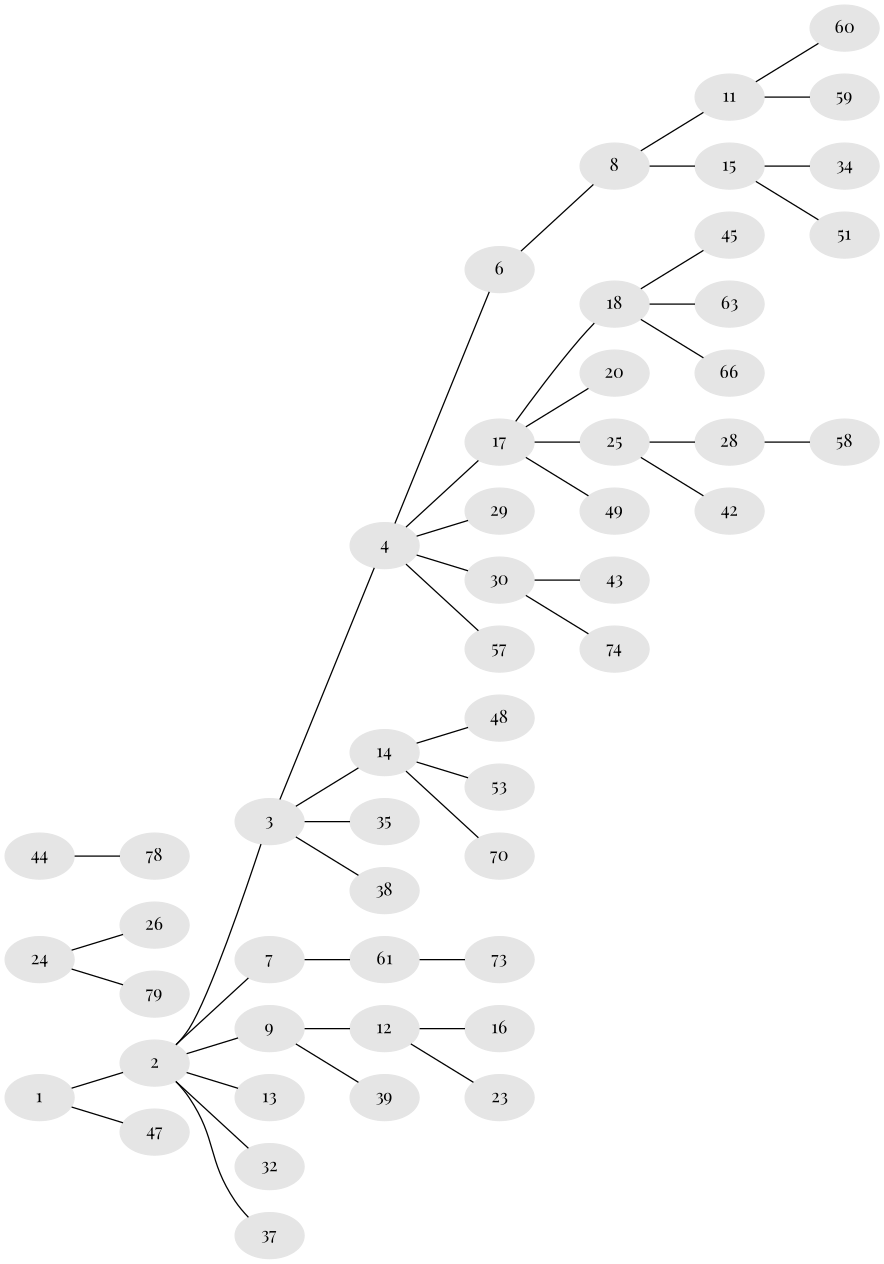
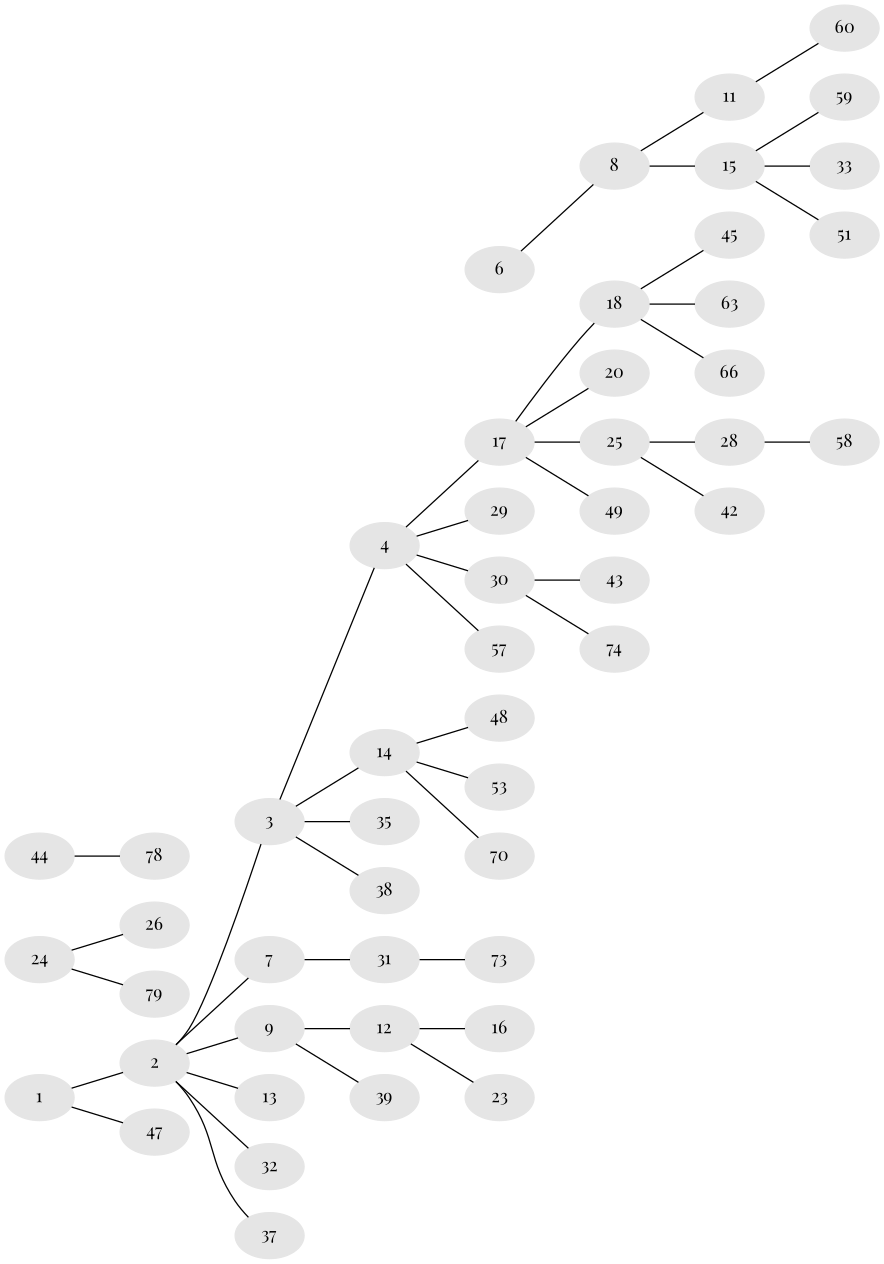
edge "11" -- "59": now "15" -- "59"
node "34": label "34" -> "33"
edge "6" -- "4": removed
node "61": label "61" -> "31"
